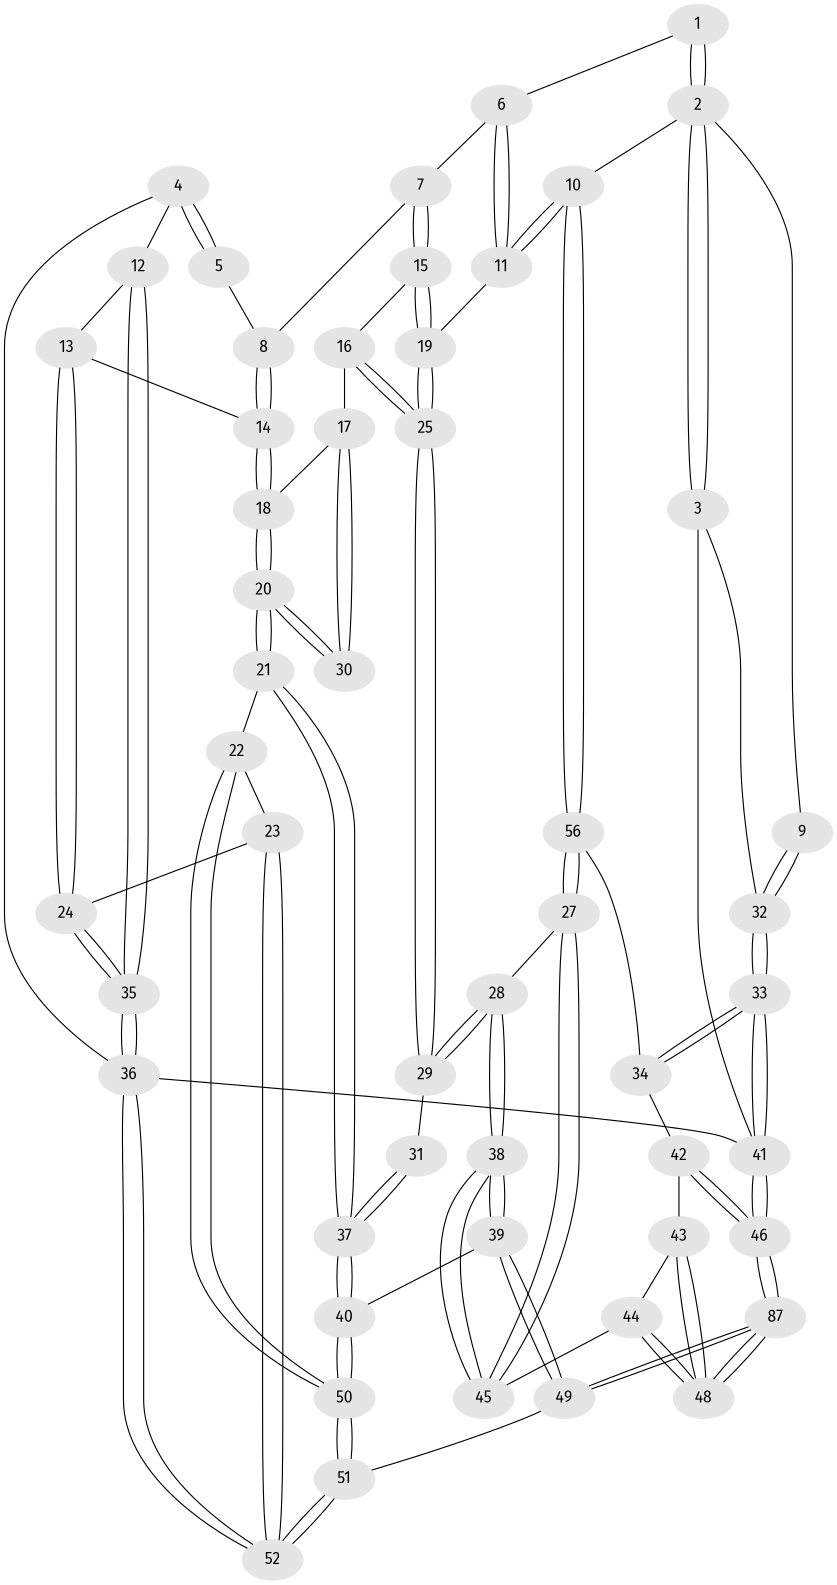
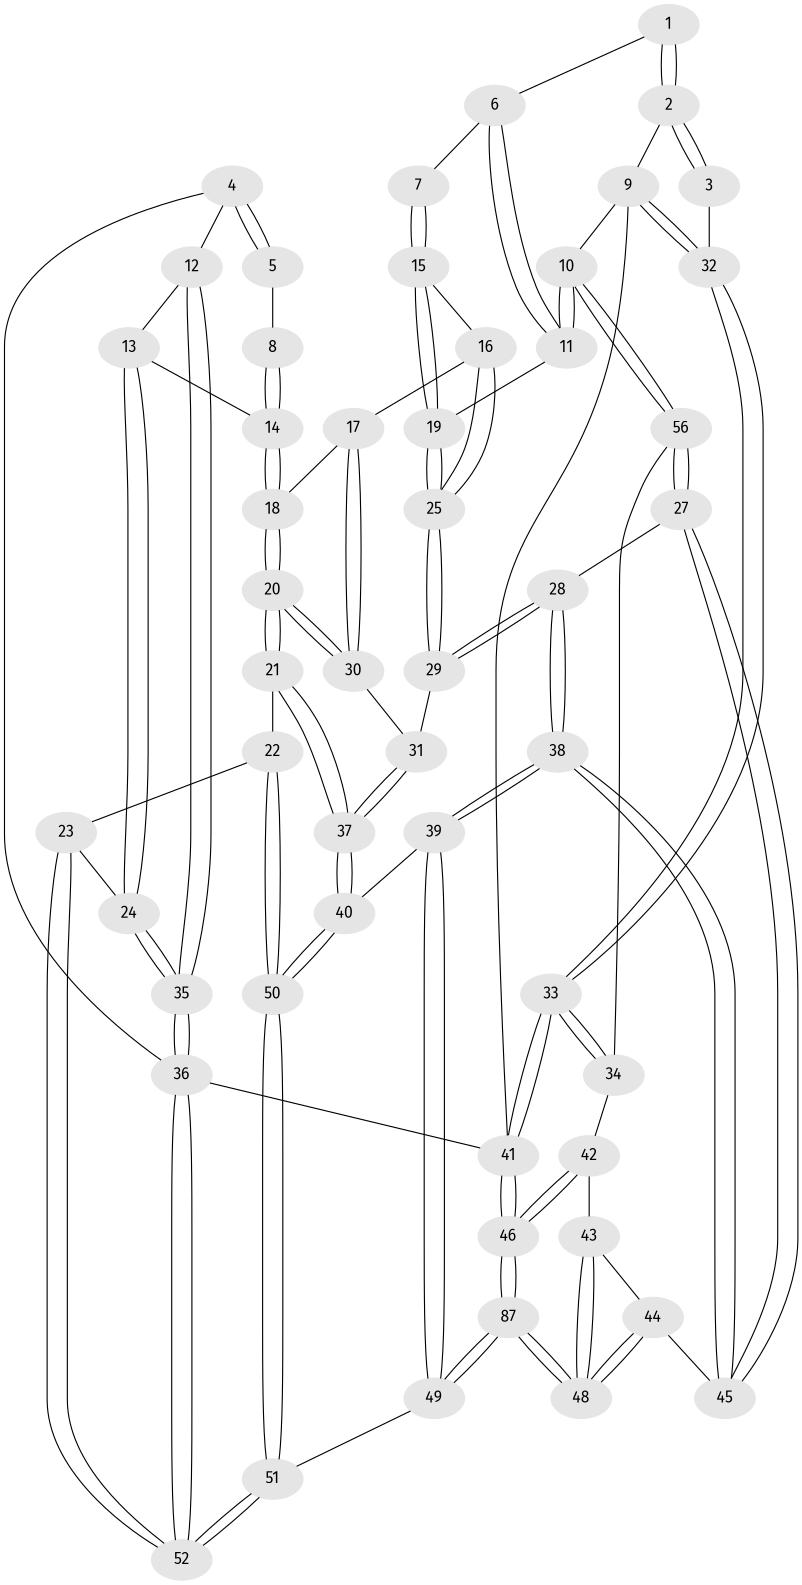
edge "2" -- "10": now "9" -- "10"
edge "7" -- "8": removed
edge "30" -- "31": added
edge "3" -- "41": now "9" -- "41"
